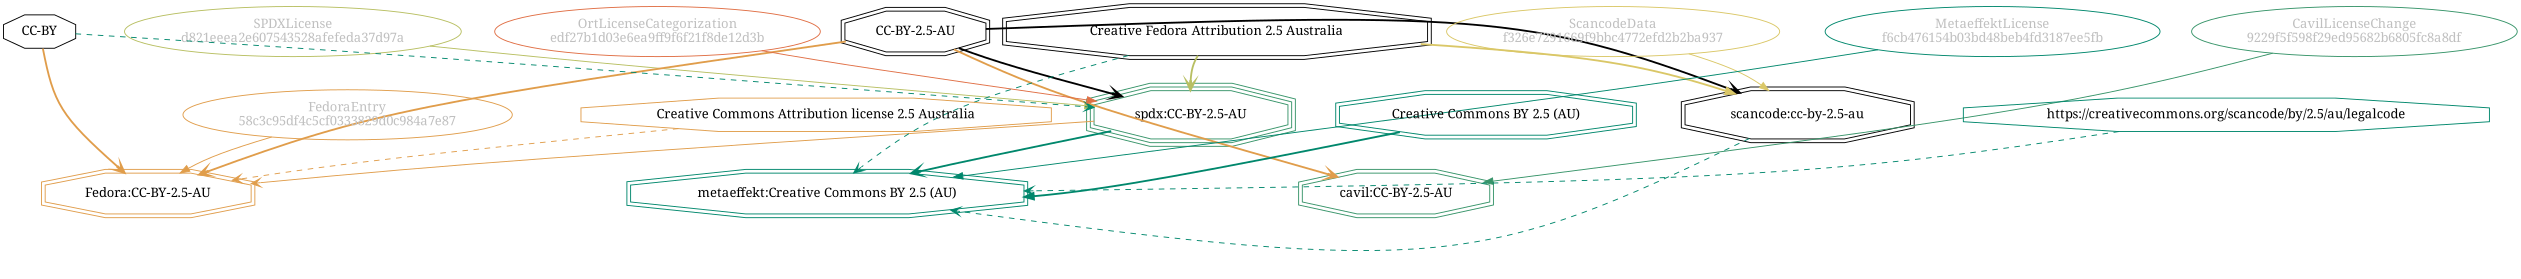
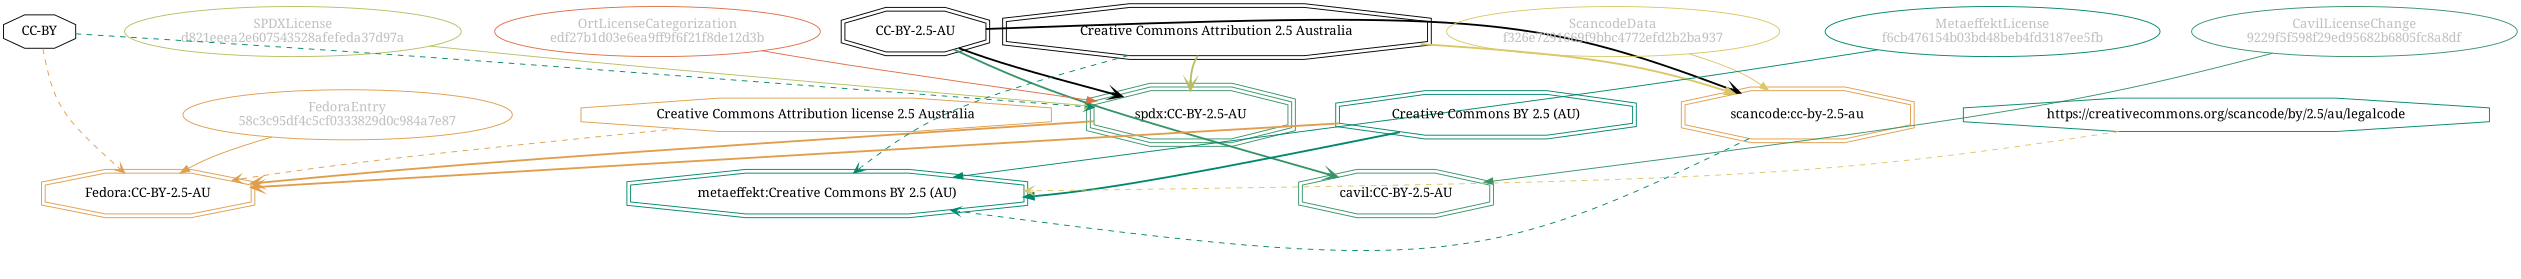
node "Creative Fedora Attribution 2.5 Australia": label "Creative Fedora Attribution 2.5 Australia" -> "Creative Commons Attribution 2.5 Australia"
edge "CC-BY-2.5-AU" -> "Fedora:CC-BY-2.5-AU": now "Creative Commons BY 2.5 (AU)" -> "Fedora:CC-BY-2.5-AU"
edge "CC-BY" -> "Fedora:CC-BY-2.5-AU": style bold -> dashed
node "scancode:cc-by-2.5-au": color black -> #e09d4b
edge "CC-BY-2.5-AU" -> "cavil:CC-BY-2.5-AU": color #e09d4b -> #379469
edge "spdx:CC-BY-2.5-AU" -> "Fedora:CC-BY-2.5-AU": style solid -> bold
edge "spdx:CC-BY-2.5-AU" -> "metaeffekt:Creative Commons BY 2.5 (AU)": removed
edge "https://creativecommons.org/scancode/by/2.5/au/legalcode" -> "metaeffekt:Creative Commons BY 2.5 (AU)": color #00876c -> #dac767
